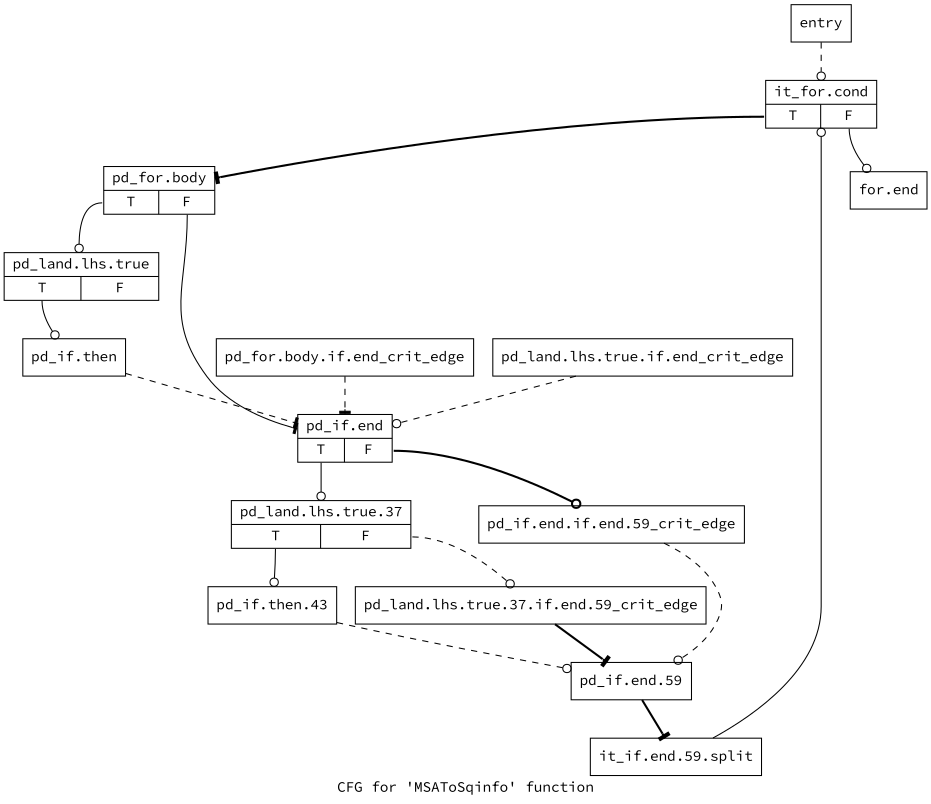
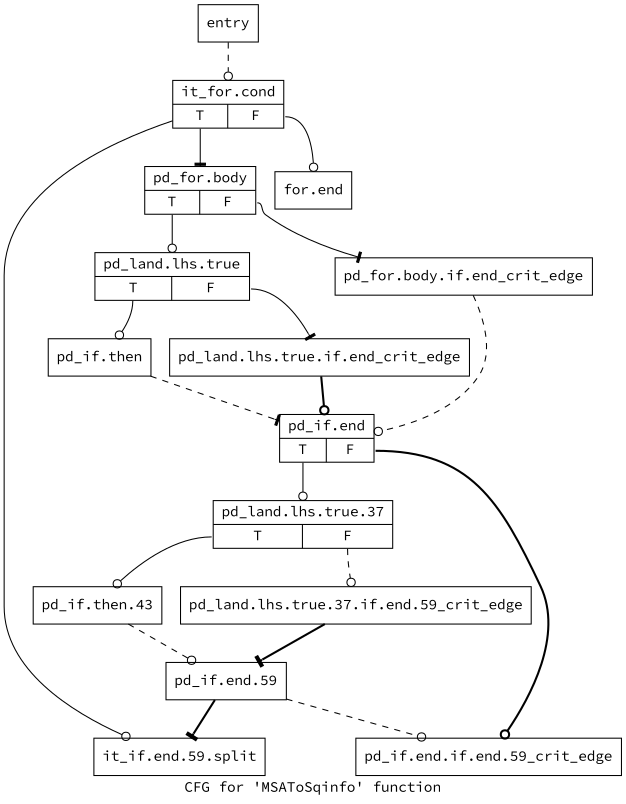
edge "it_for.cond" -> "pd_for.body": style bold -> solid
edge "pd_land.lhs.true" -> "pd_land.lhs.true.if.end_crit_edge": added
edge "pd_for.body" -> "pd_if.end": now "pd_for.body" -> "pd_for.body.if.end_crit_edge"
edge "pd_for.body.if.end_crit_edge" -> "pd_if.end": arrowhead tee -> odot
edge "pd_land.lhs.true.if.end_crit_edge" -> "pd_if.end": style dashed -> bold
edge "it_if.end.59.split" -> "it_for.cond": reversed
edge "pd_if.end.if.end.59_crit_edge" -> "pd_if.end.59": reversed
